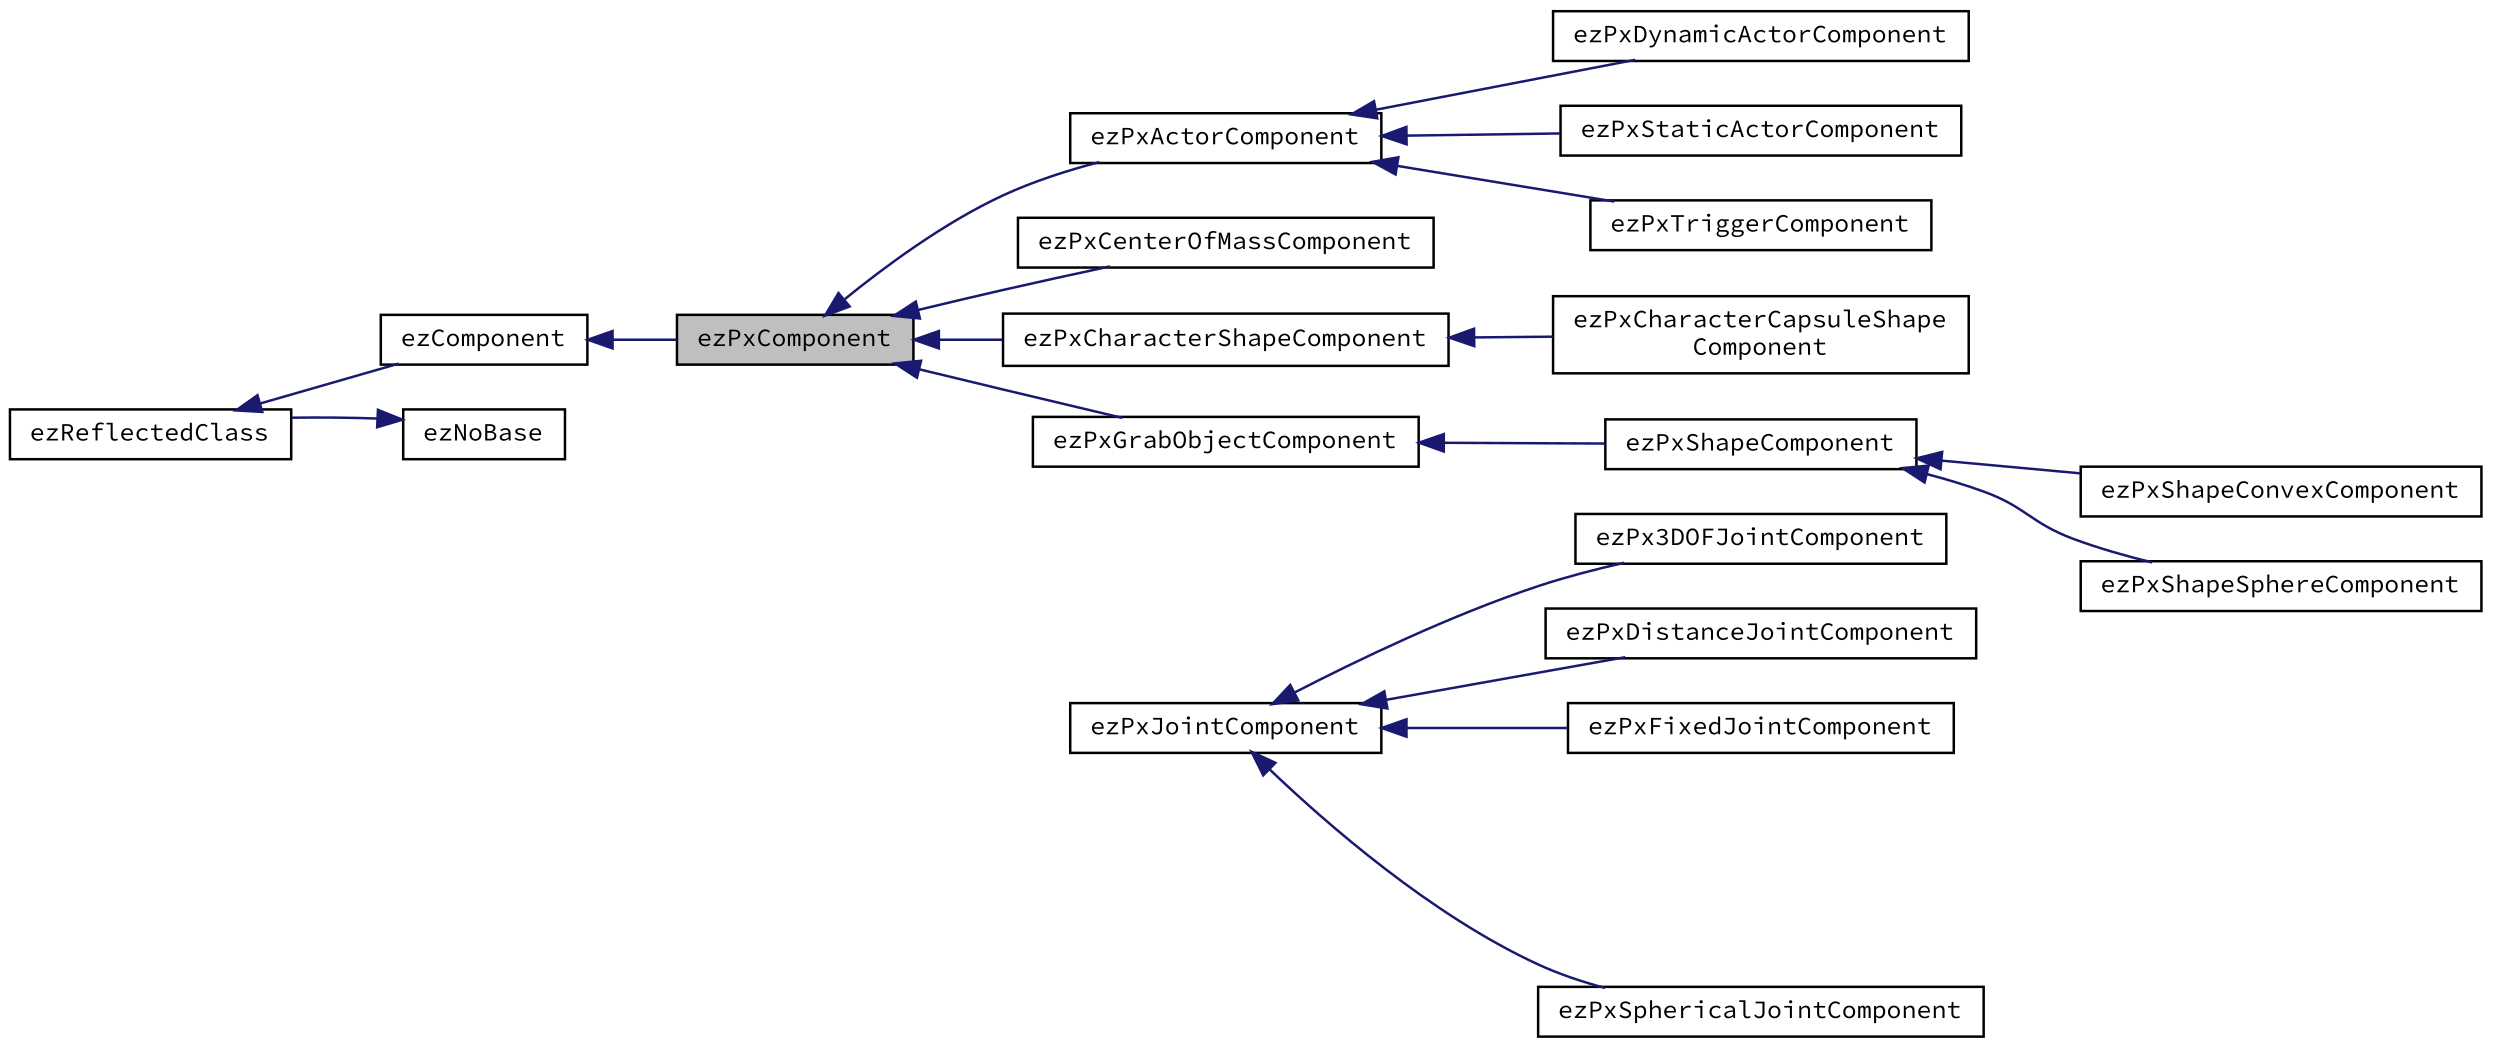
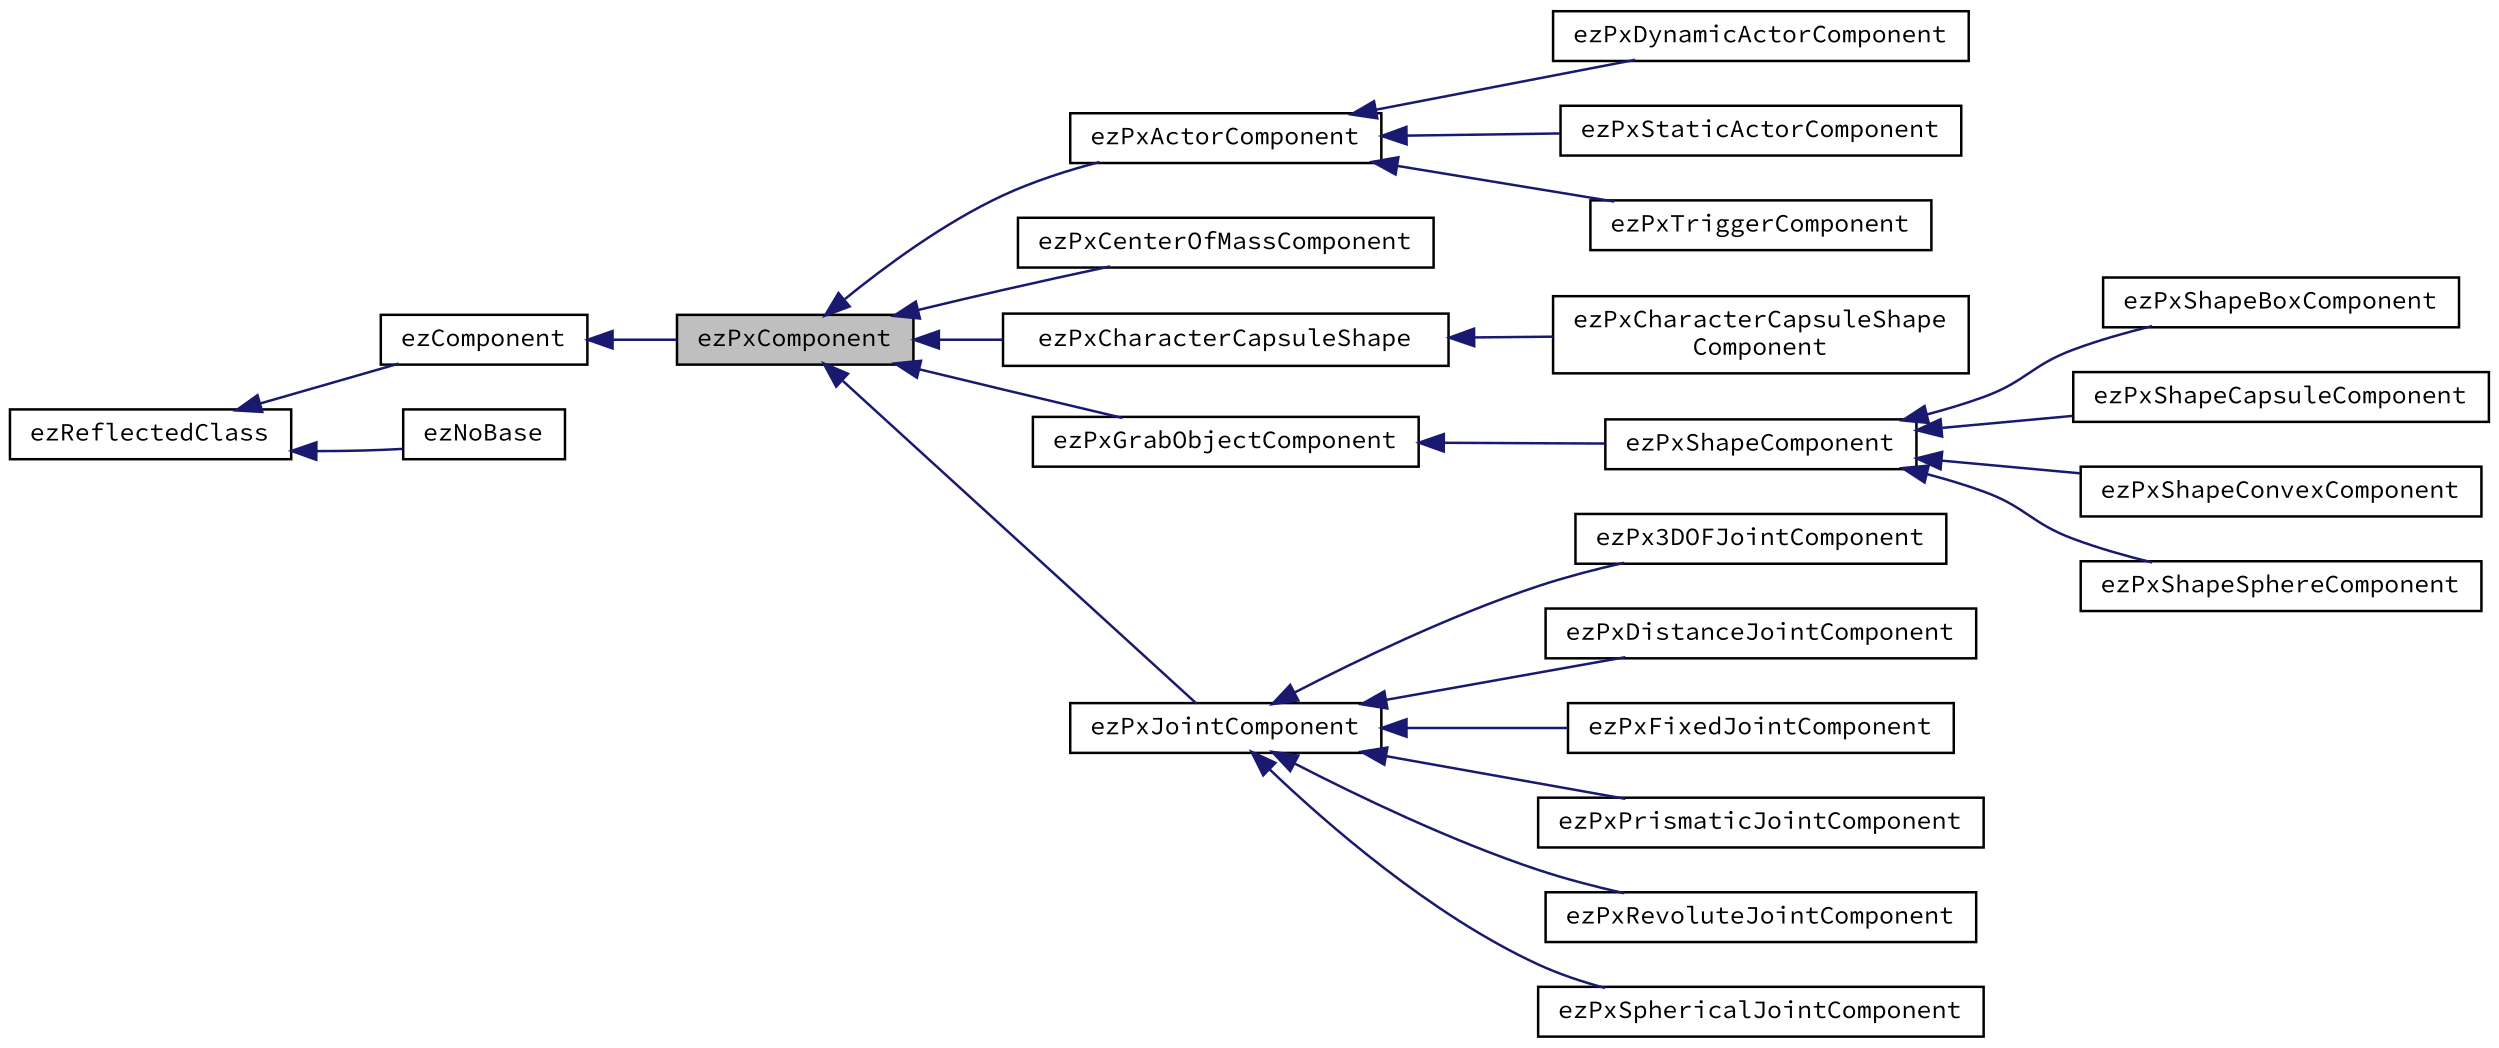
node "ezPxShapeBoxComponent": added
node "ezPxCharacterShapeComponent": label "ezPxCharacterShapeComponent" -> "ezPxCharacterCapsuleShape"
node "ezPxShapeCapsuleComponent": added
edge "ezReflectedClass" -> "ezNoBase": reversed
edge "ezPxJointComponent" -> "ezPxComponent": added
node "ezPxPrismaticJointComponent": added
node "ezPxRevoluteJointComponent": added
